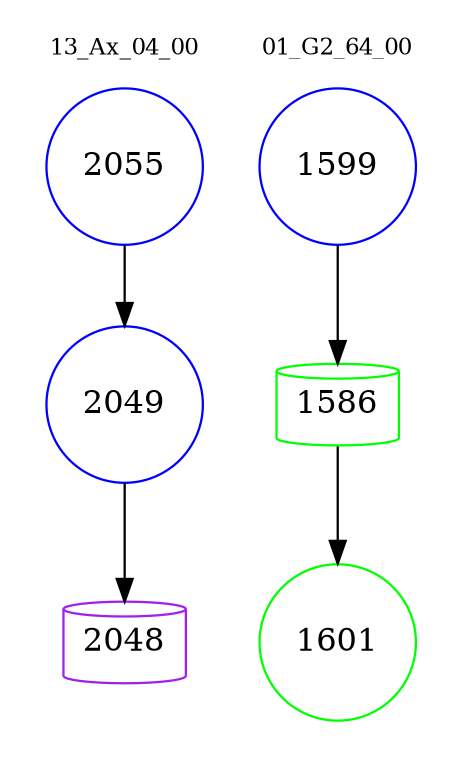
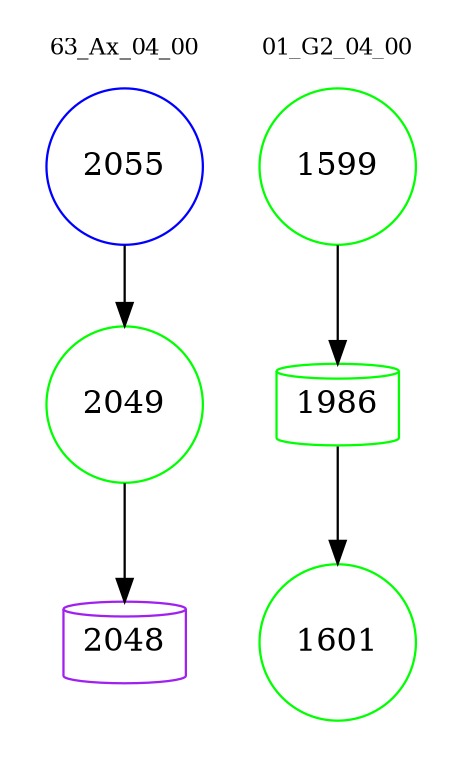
cluster "13_Ax_04_00": label "13_Ax_04_00" -> "63_Ax_04_00"
cluster "01_G2_64_00": label "01_G2_64_00" -> "01_G2_04_00"
node "1599": color blue -> green
node "2049": color blue -> green
node "1586": label "1586" -> "1986"
